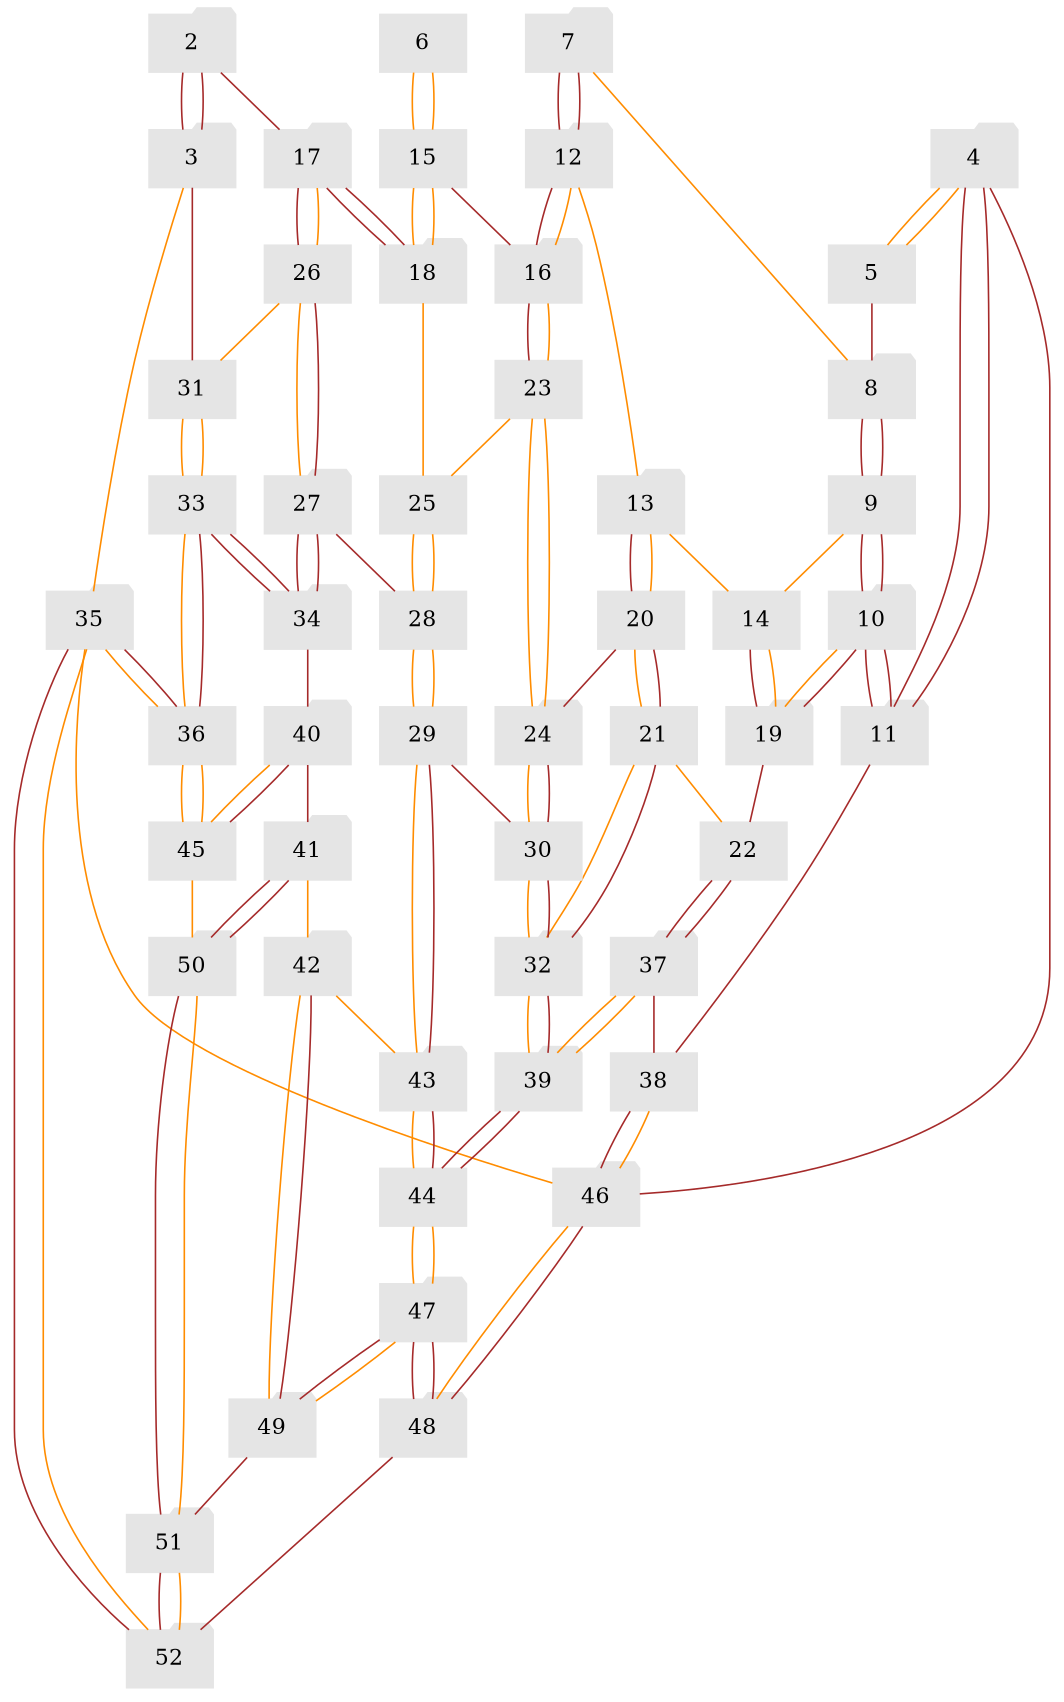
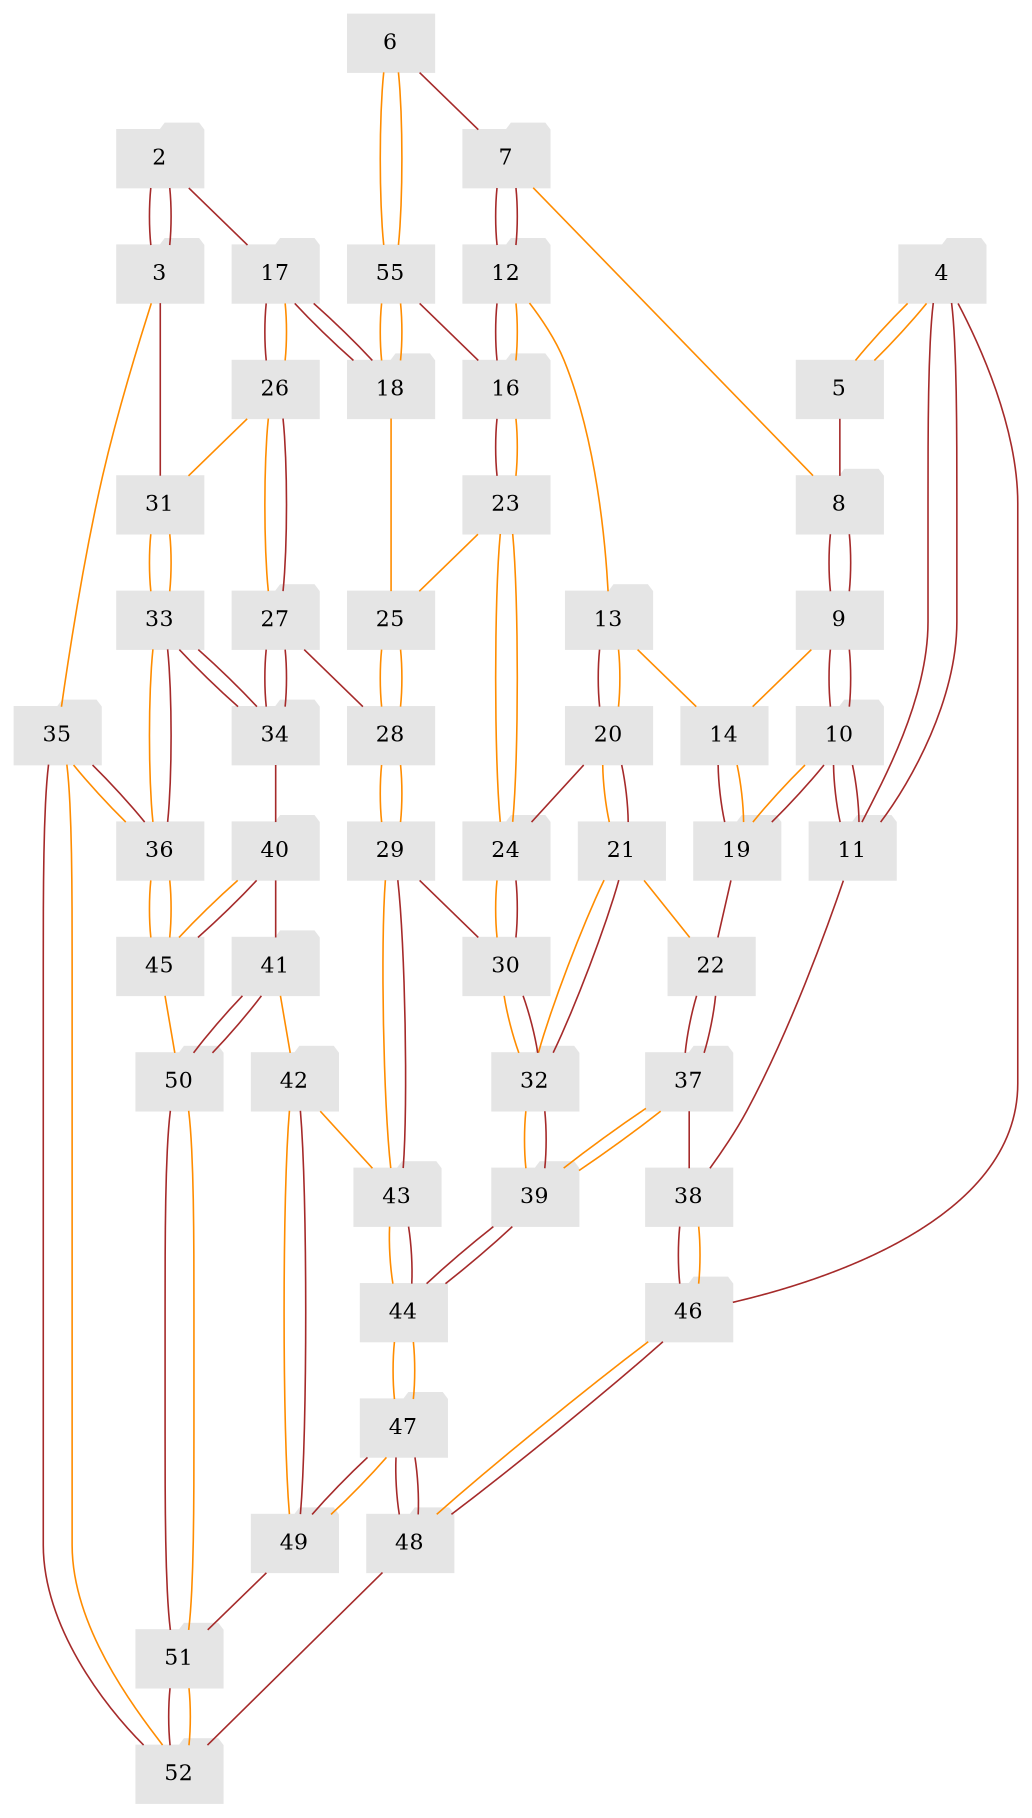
edge "6" -- "7": added
node "15": label "15" -> "55"
edge "35" -- "46": removed
